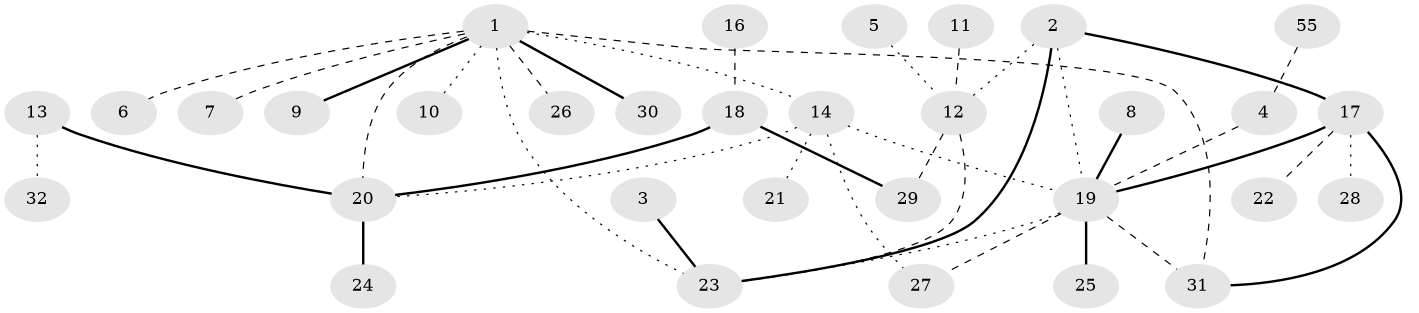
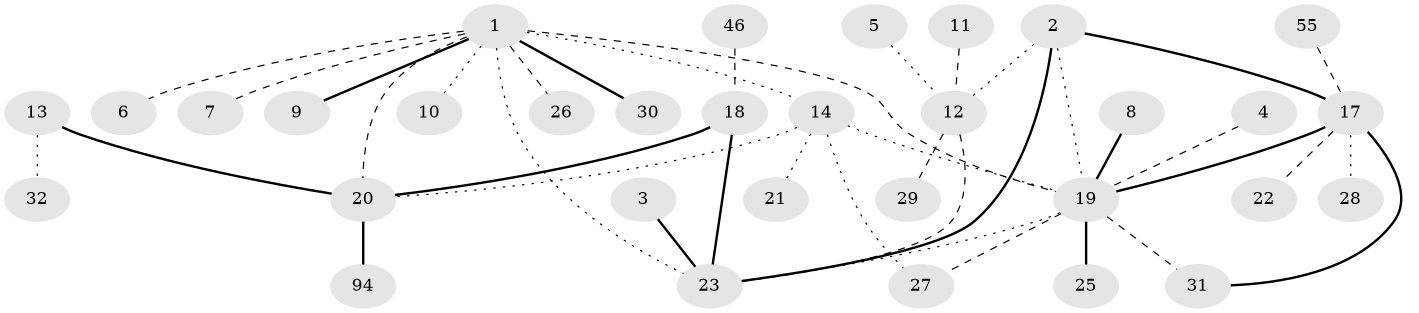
node "16": label "16" -> "46"
edge "1" -- "31": now "1" -- "19"
edge "55" -- "4": now "55" -- "17"
edge "18" -- "29": now "18" -- "23"
node "24": label "24" -> "94"
